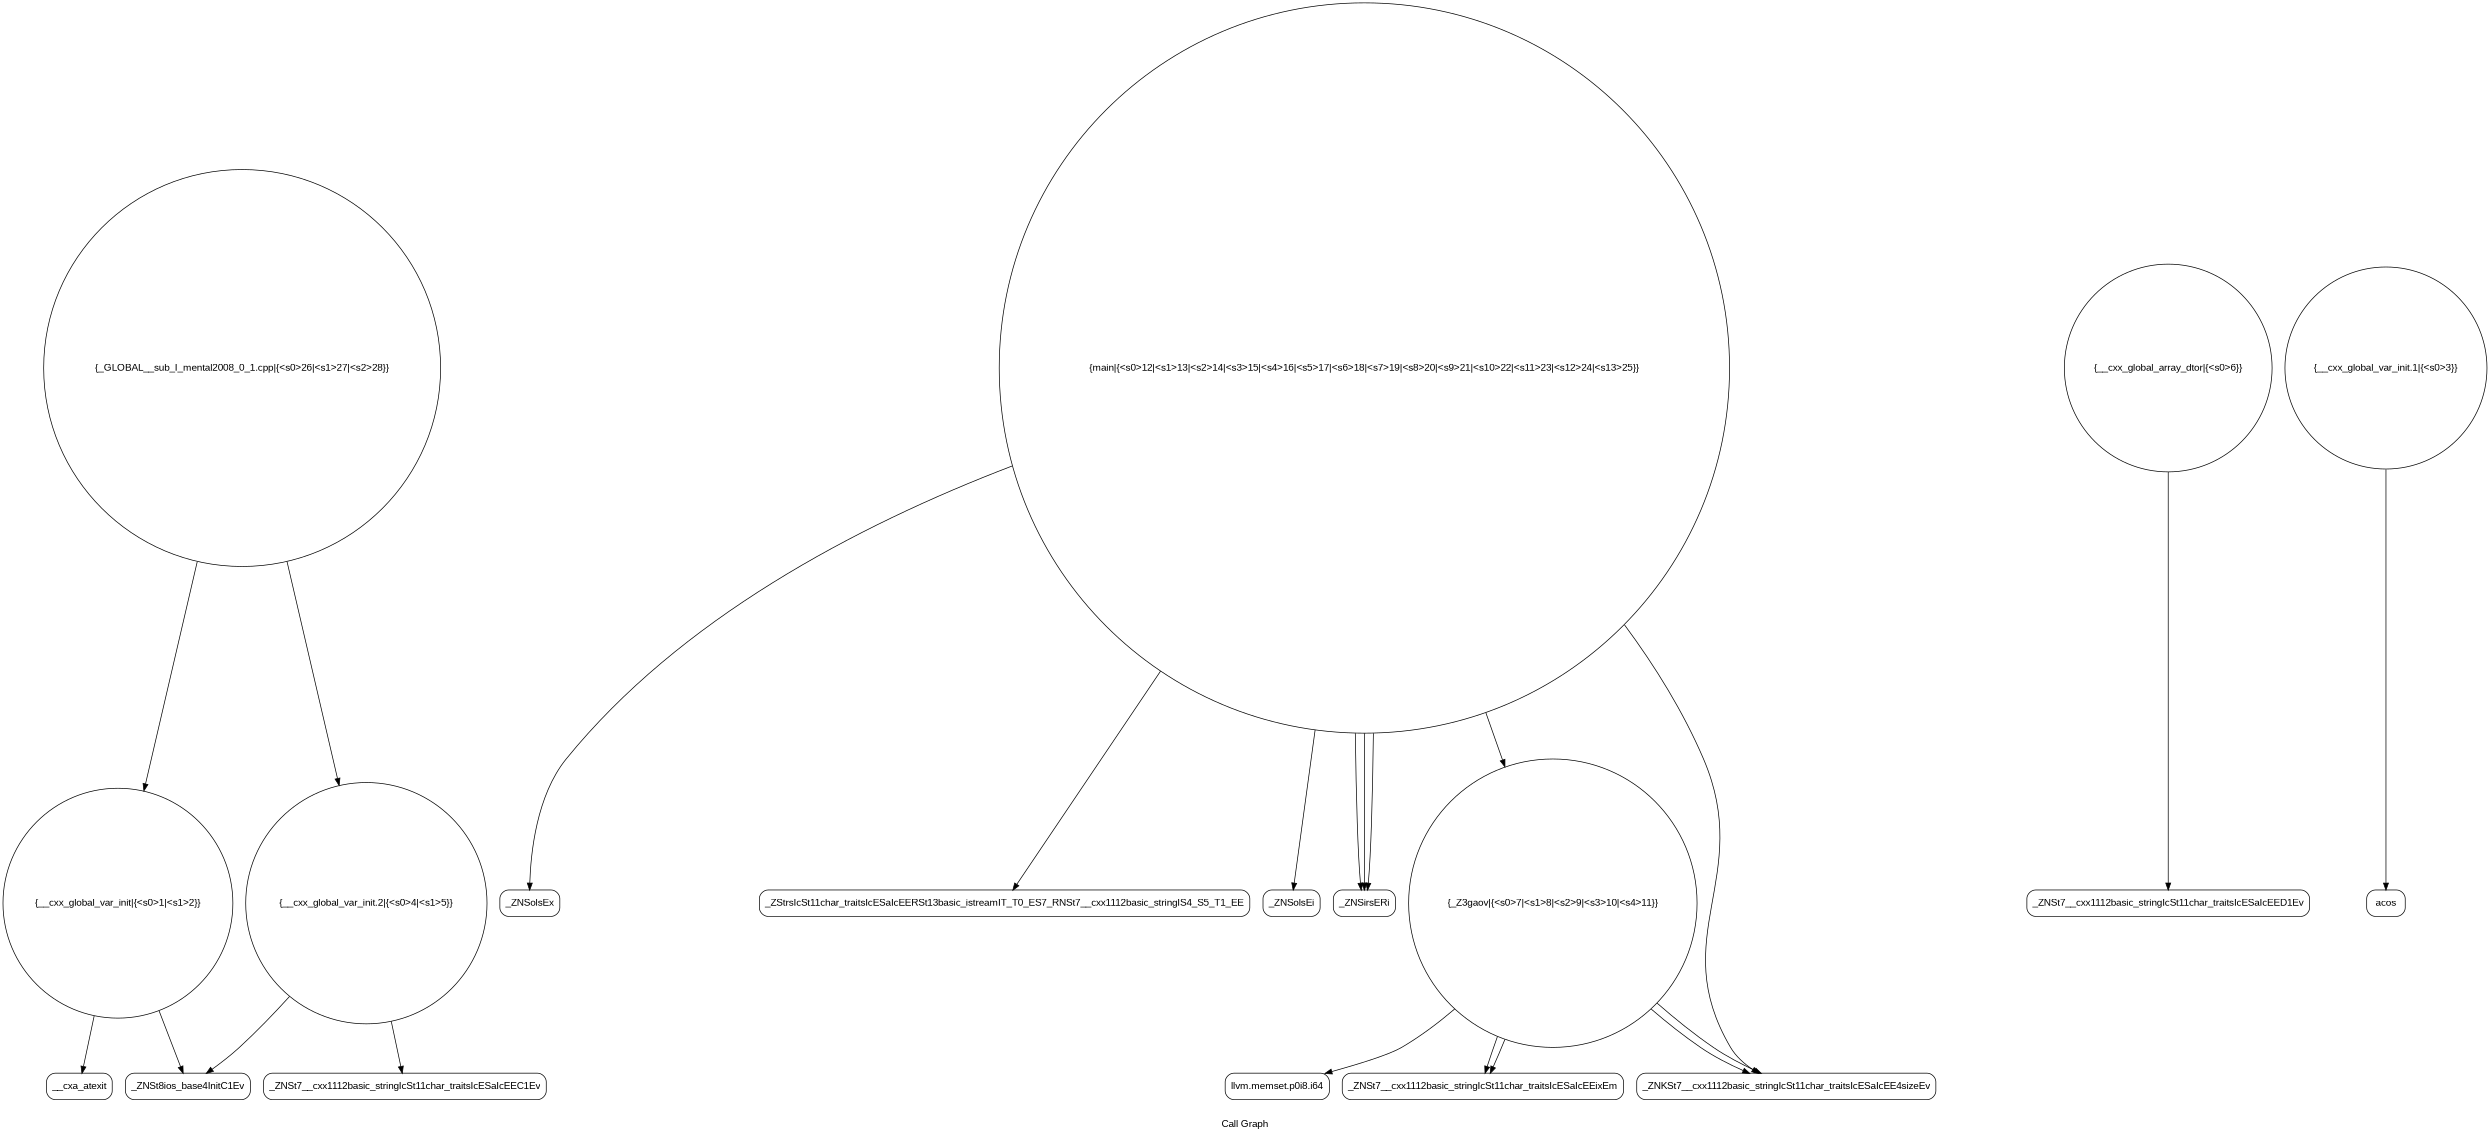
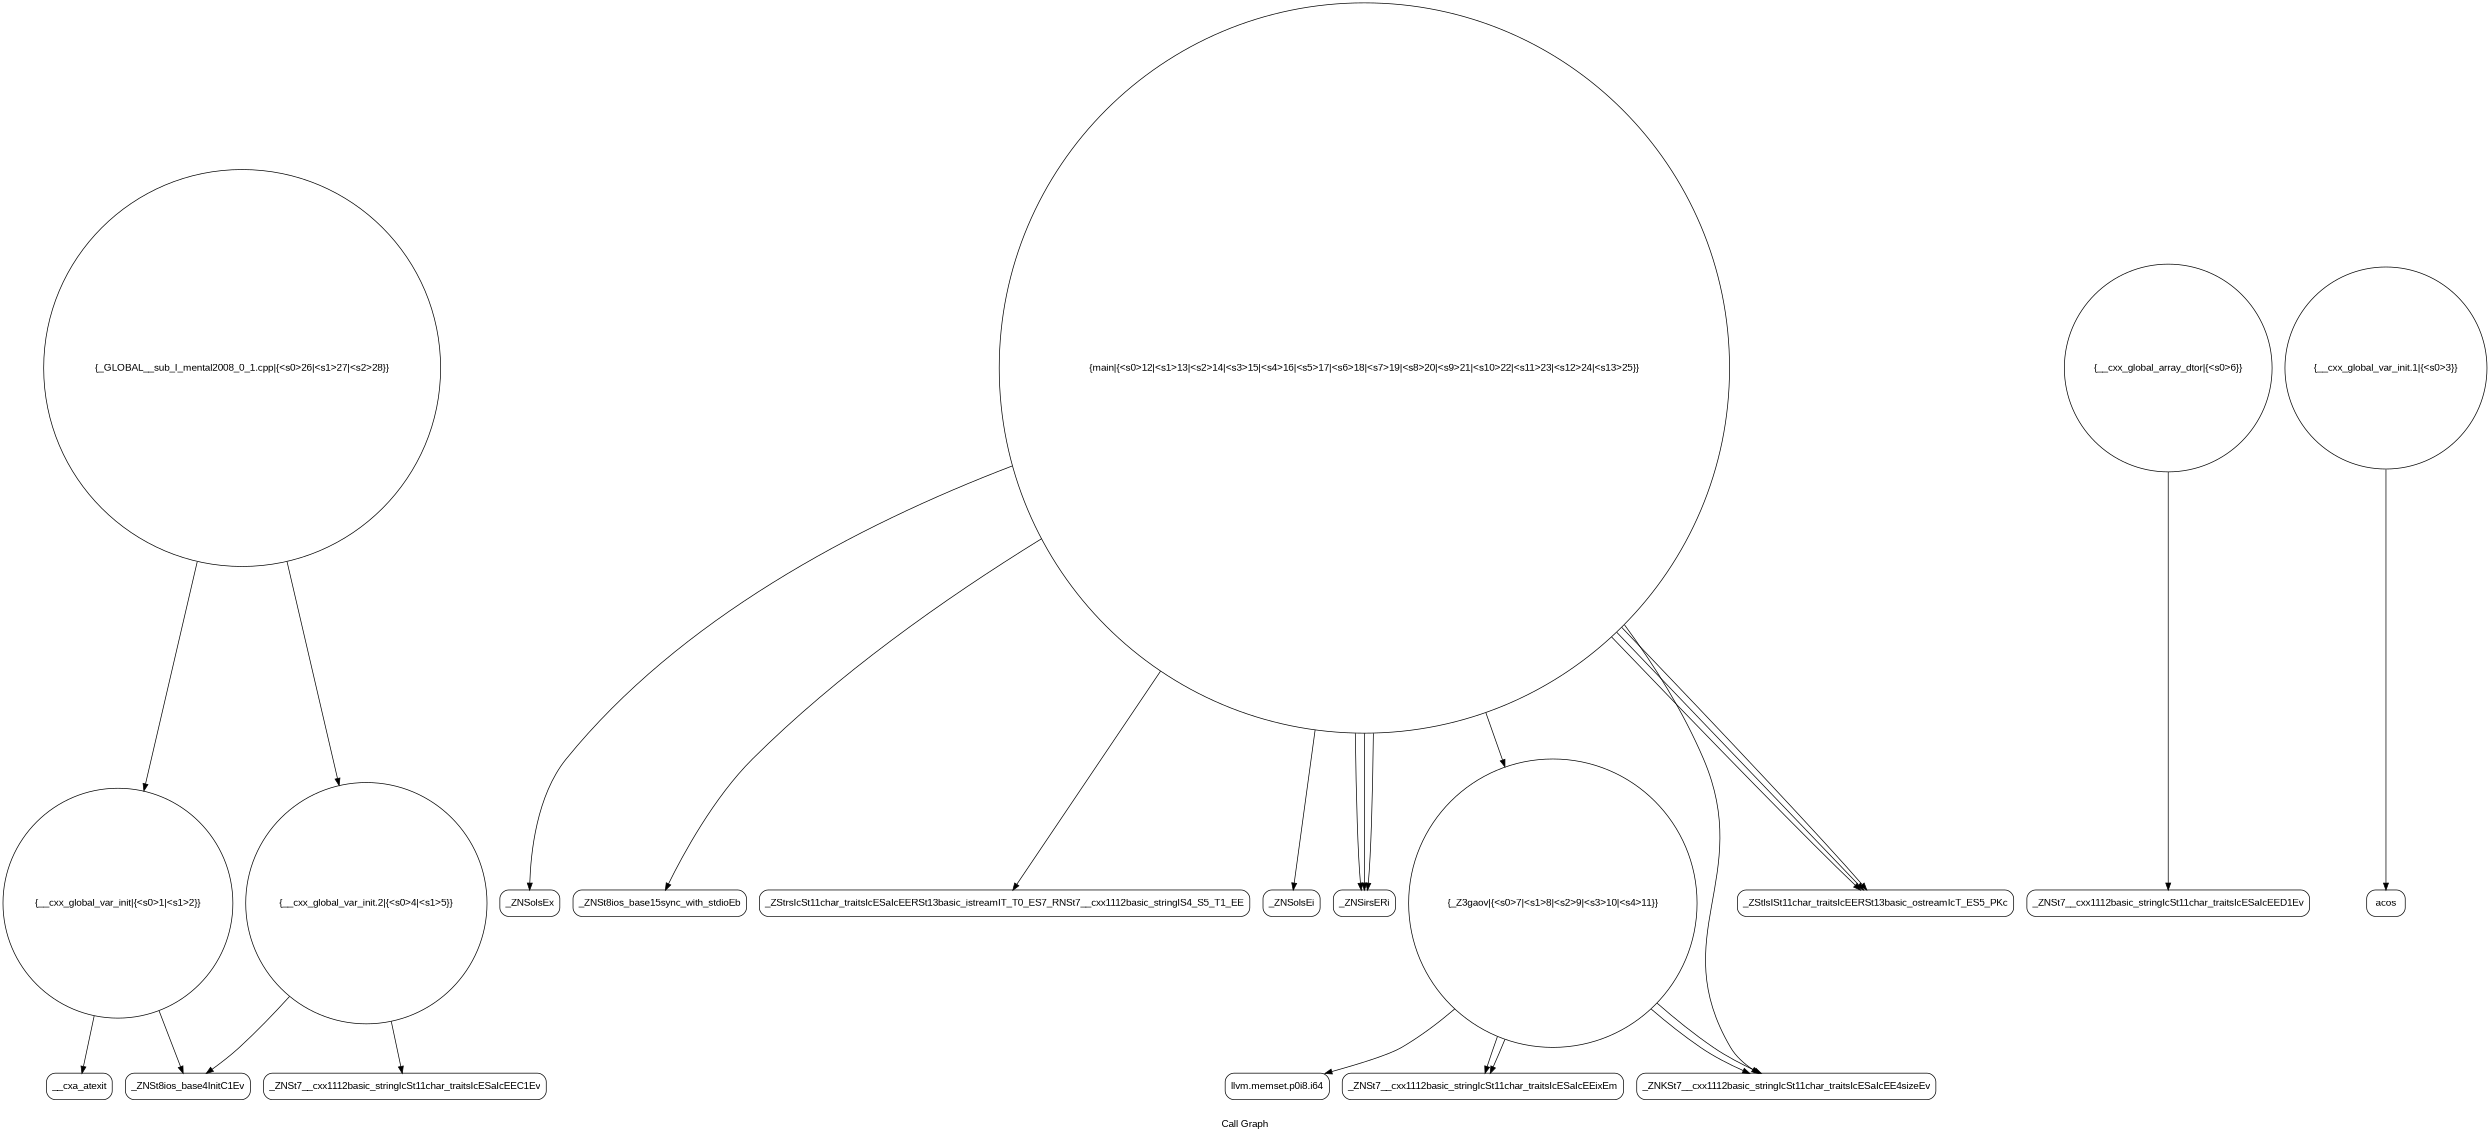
node "_ZNSt8ios_base15sync_with_stdioEb": added
node "_ZStlsISt11char_traitsIcEERSt13basic_ostreamIcT_ES5_PKc": added
